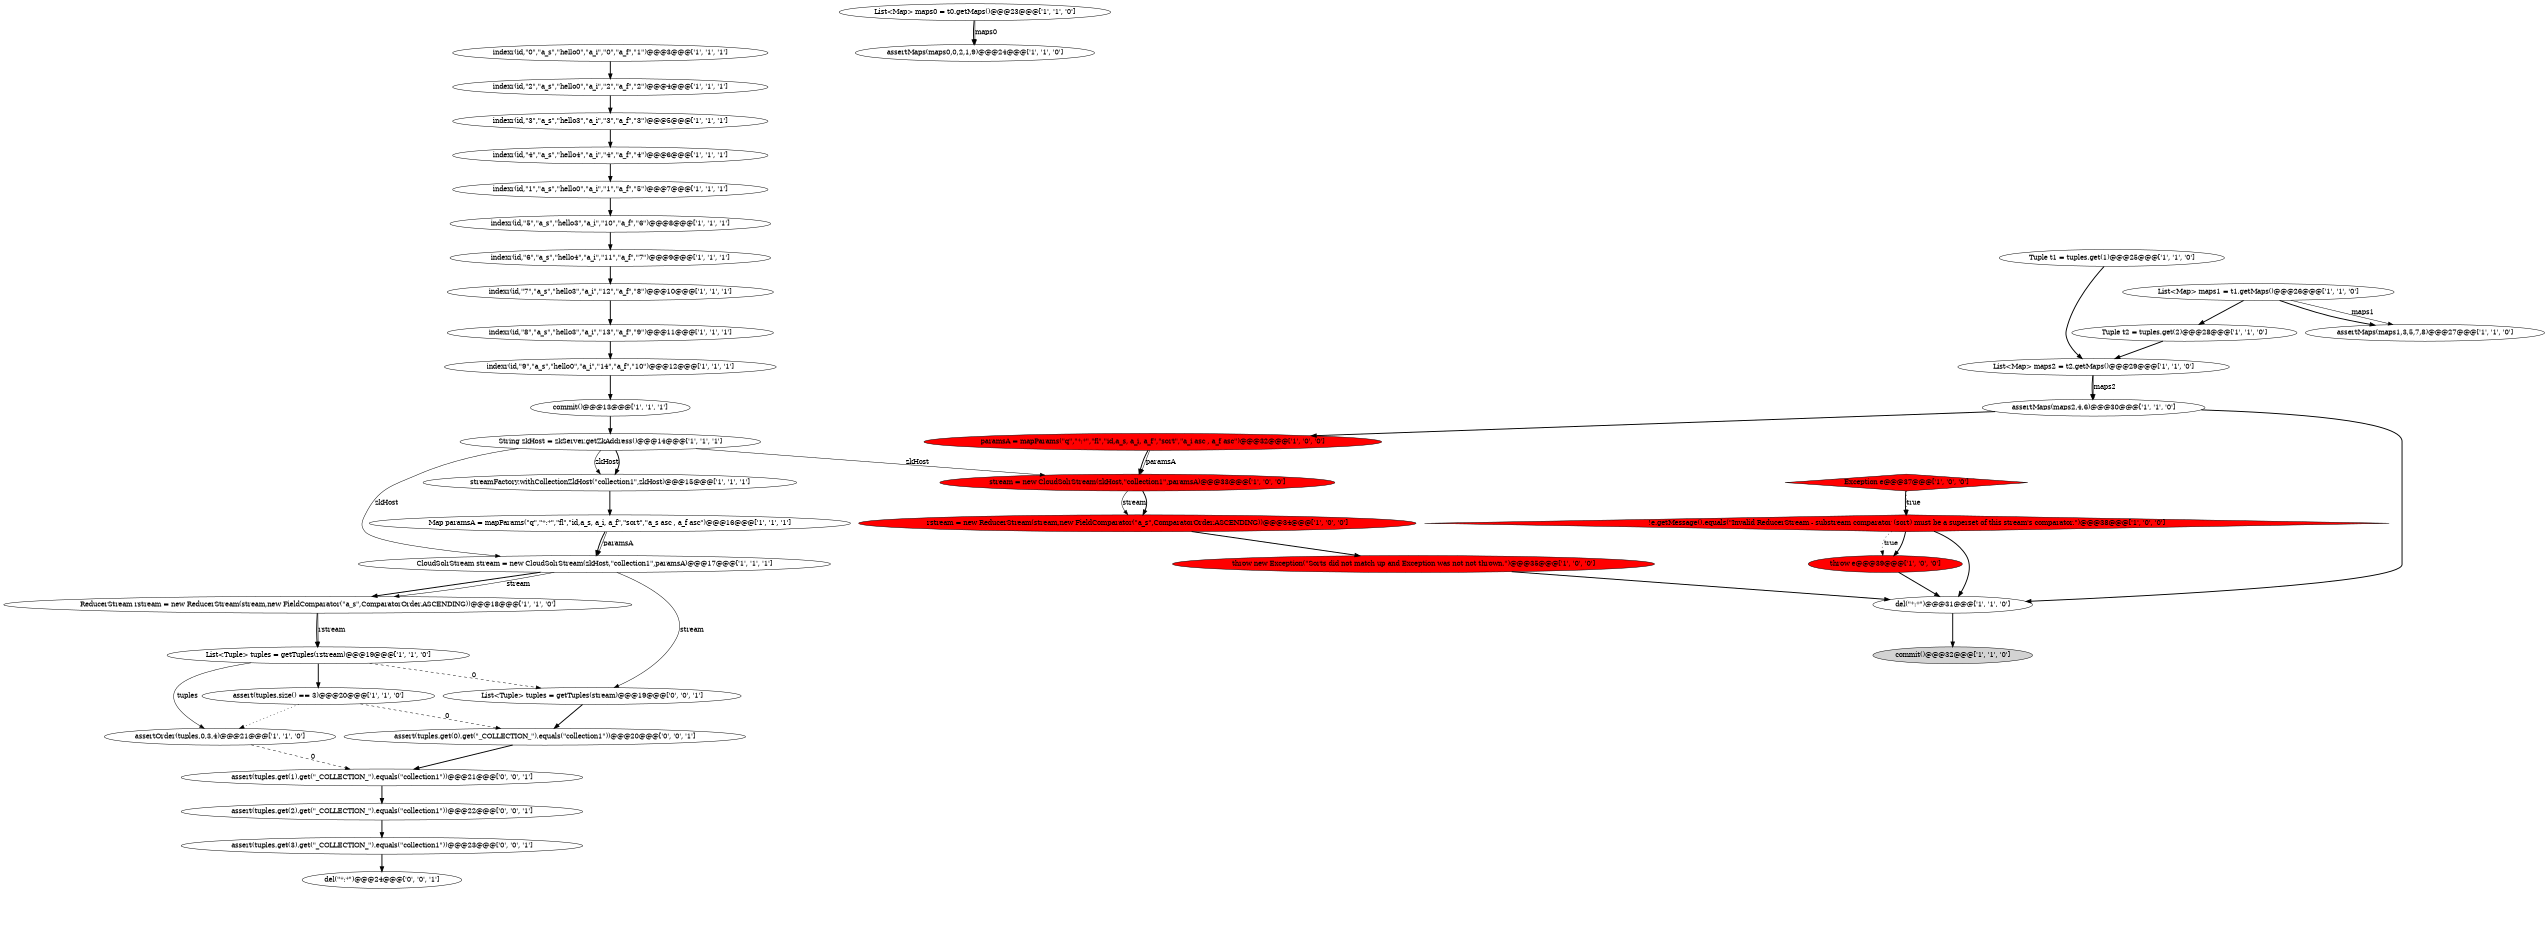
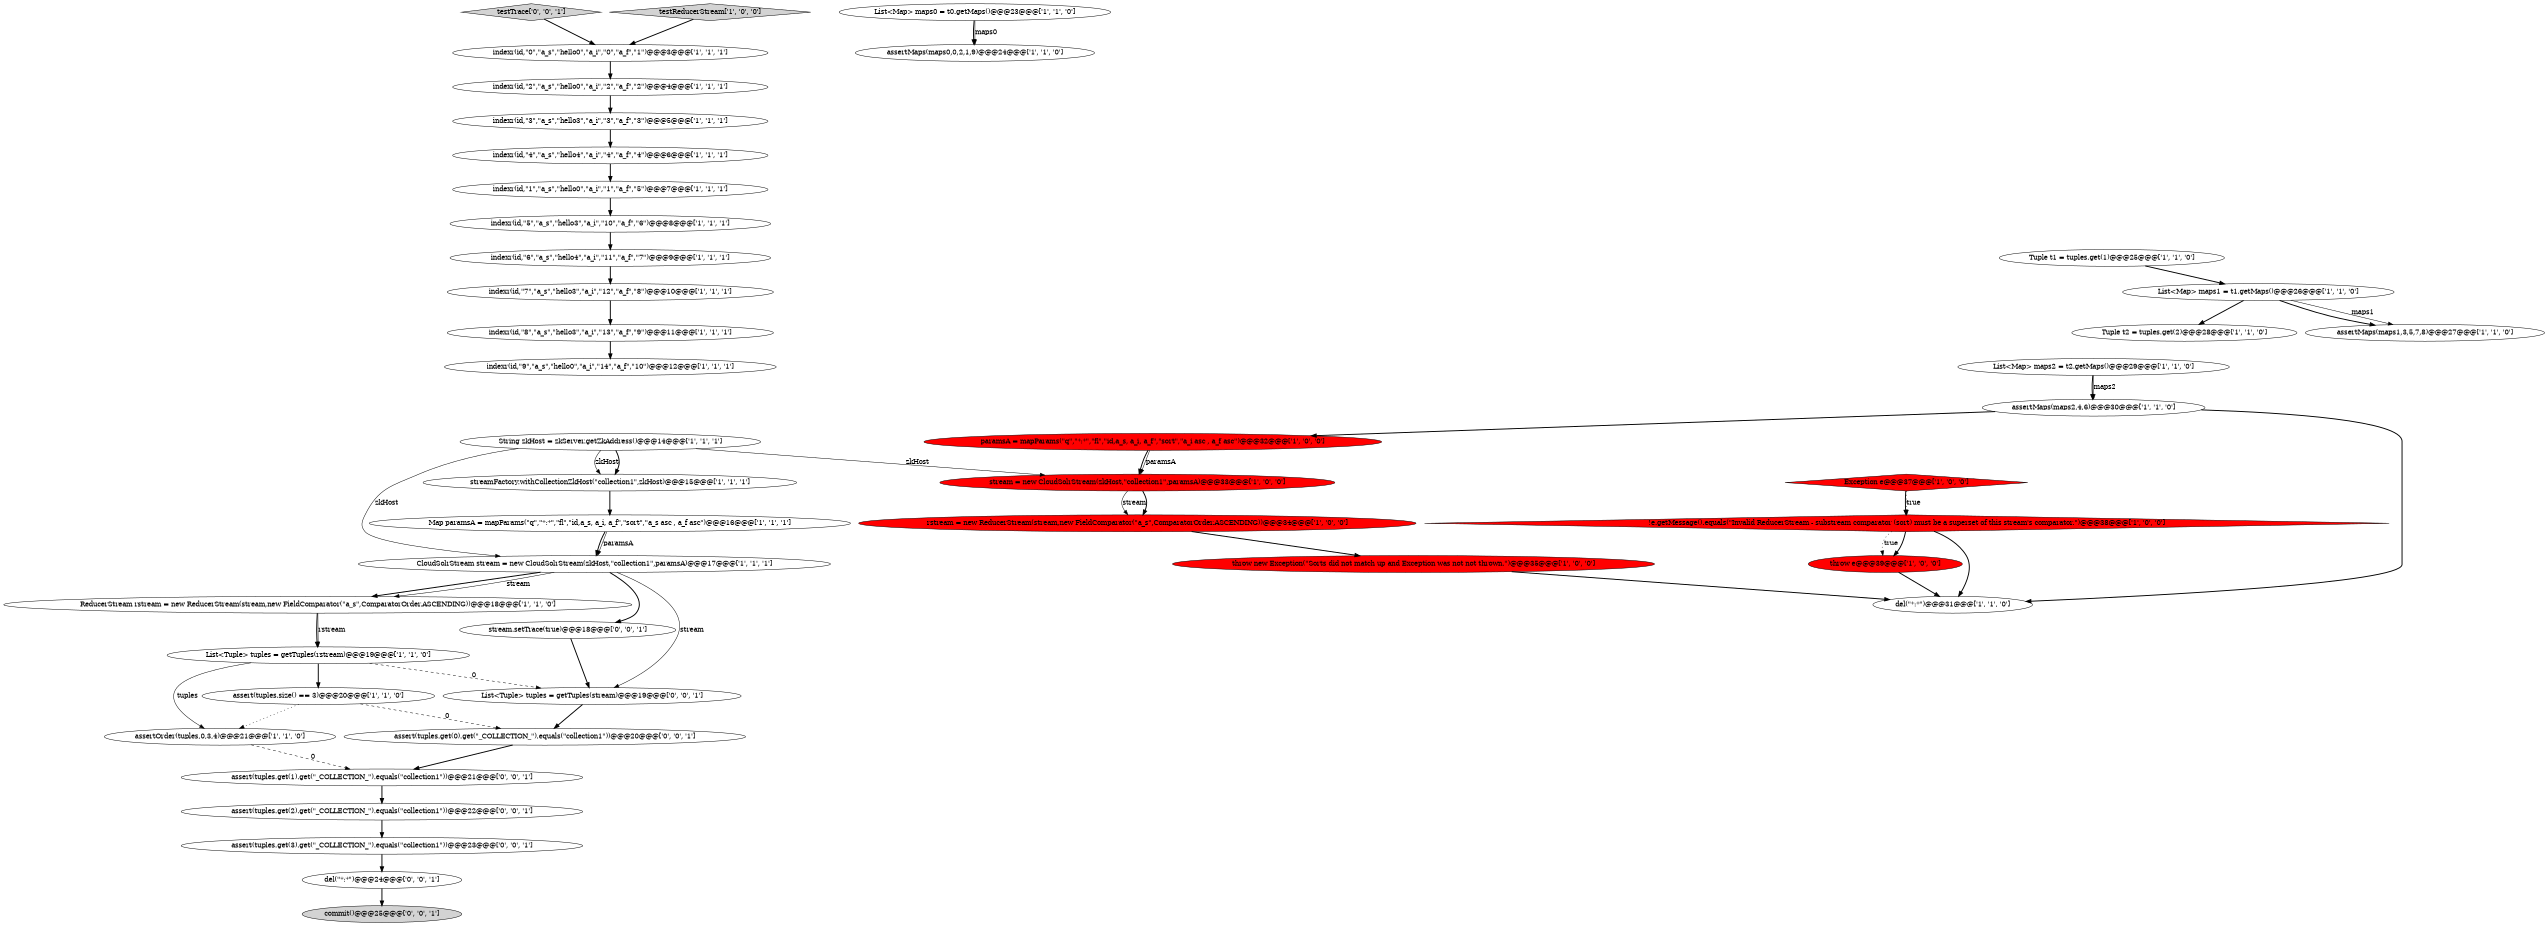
node "testTrace['0', '0', '1']": added
node "testReducerStream['1', '0', '0']": added
edge "Tuple t1 = tuples.get(1)@@@25@@@['1', '1', '0']" -> "List<Map> maps2 = t2.getMaps()@@@29@@@['1', '1', '0']": now "Tuple t1 = tuples.get(1)@@@25@@@['1', '1', '0']" -> "List<Map> maps1 = t1.getMaps()@@@26@@@['1', '1', '0']"
edge "Tuple t2 = tuples.get(2)@@@28@@@['1', '1', '0']" -> "List<Map> maps2 = t2.getMaps()@@@29@@@['1', '1', '0']": removed
node "commit()@@@13@@@['1', '1', '1']": removed
node "stream.setTrace(true)@@@18@@@['0', '0', '1']": added
node "commit()@@@32@@@['1', '1', '0']": removed
node "commit()@@@25@@@['0', '0', '1']": added
